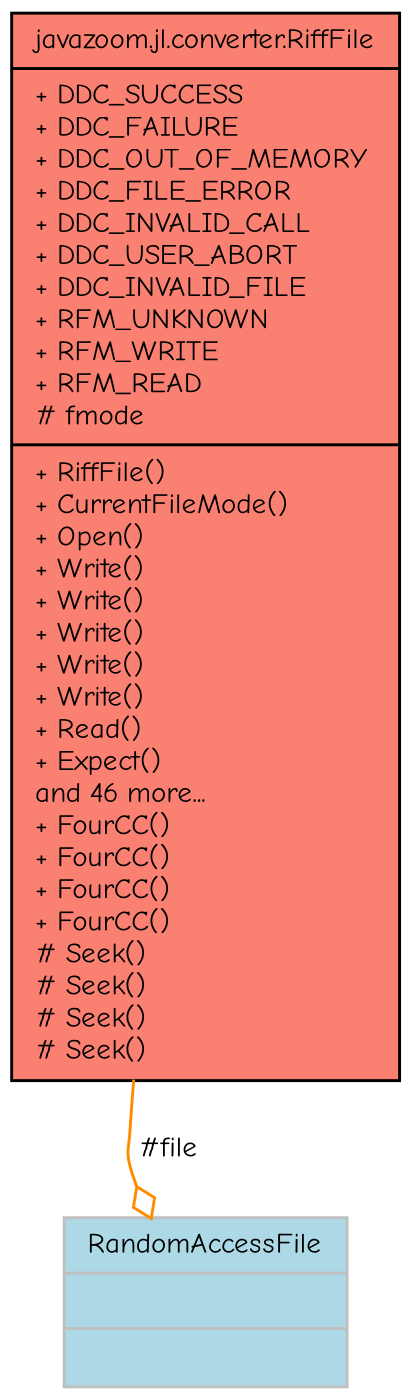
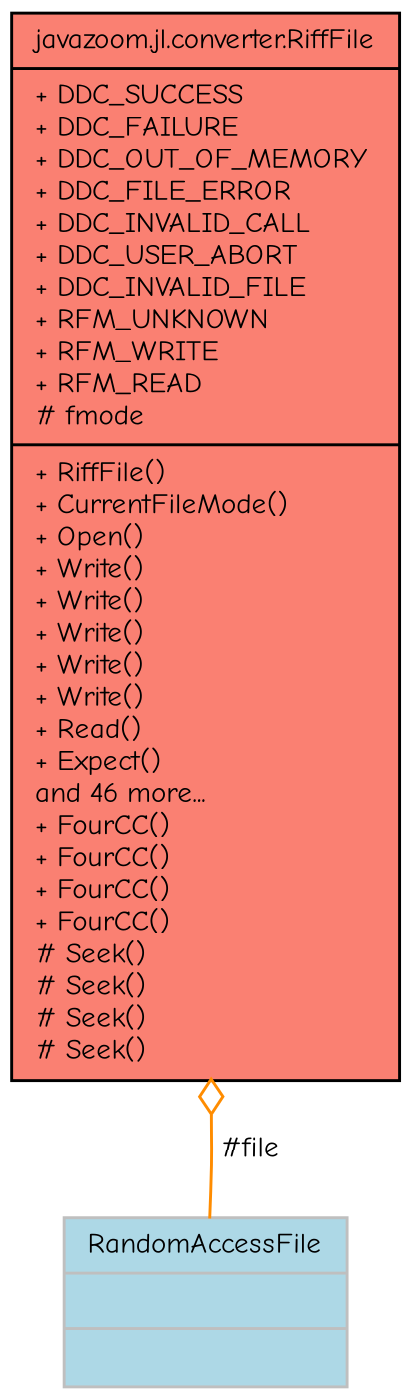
edge "javazoom.jl.converter.RiffFile" -> "RandomAccessFile": reversed
